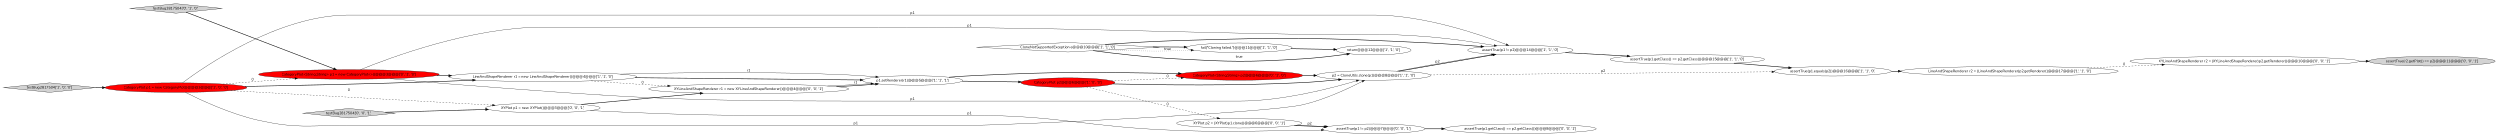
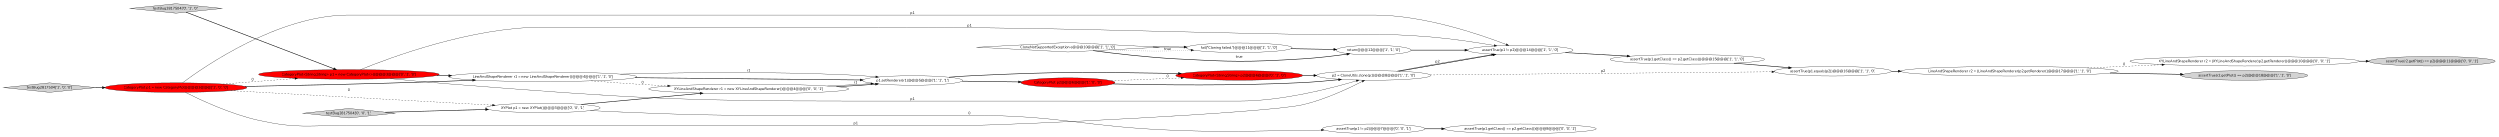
edge "CloneNotSupportedException e@@@10@@@['1', '1', '0']" -> "assertTrue(p1 != p2)@@@14@@@['1', '1', '0']": now "return@@@12@@@['1', '1', '0']" -> "assertTrue(p1 != p2)@@@14@@@['1', '1', '0']"
node "assertTrue(r2.getPlot() == p2)@@@18@@@['1', '1', '0']": added
edge "XYPlot p1 = new XYPlot()@@@3@@@['0', '0', '1']" -> "assertTrue(p1 != p2)@@@7@@@['0', '0', '1']": label "p1" -> "0"
node "XYPlot p2 = (XYPlot)p1.clone()@@@6@@@['0', '0', '1']": removed
